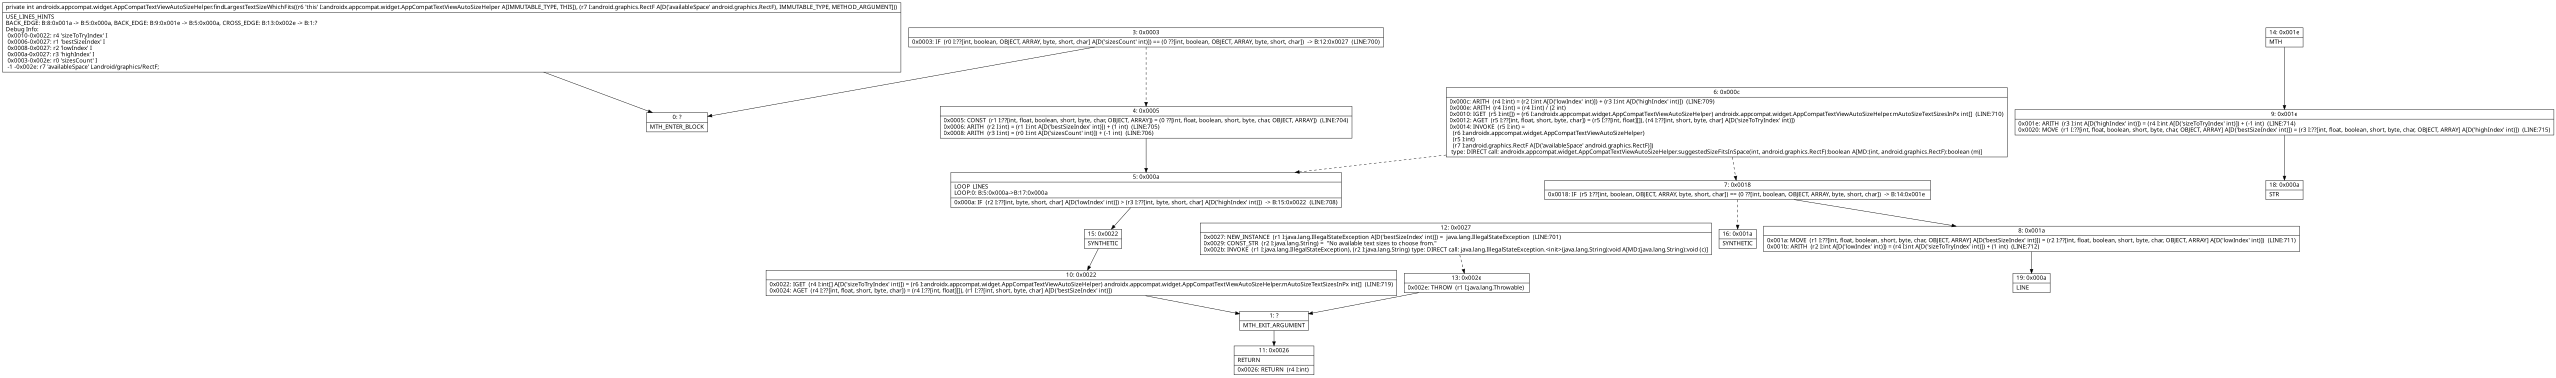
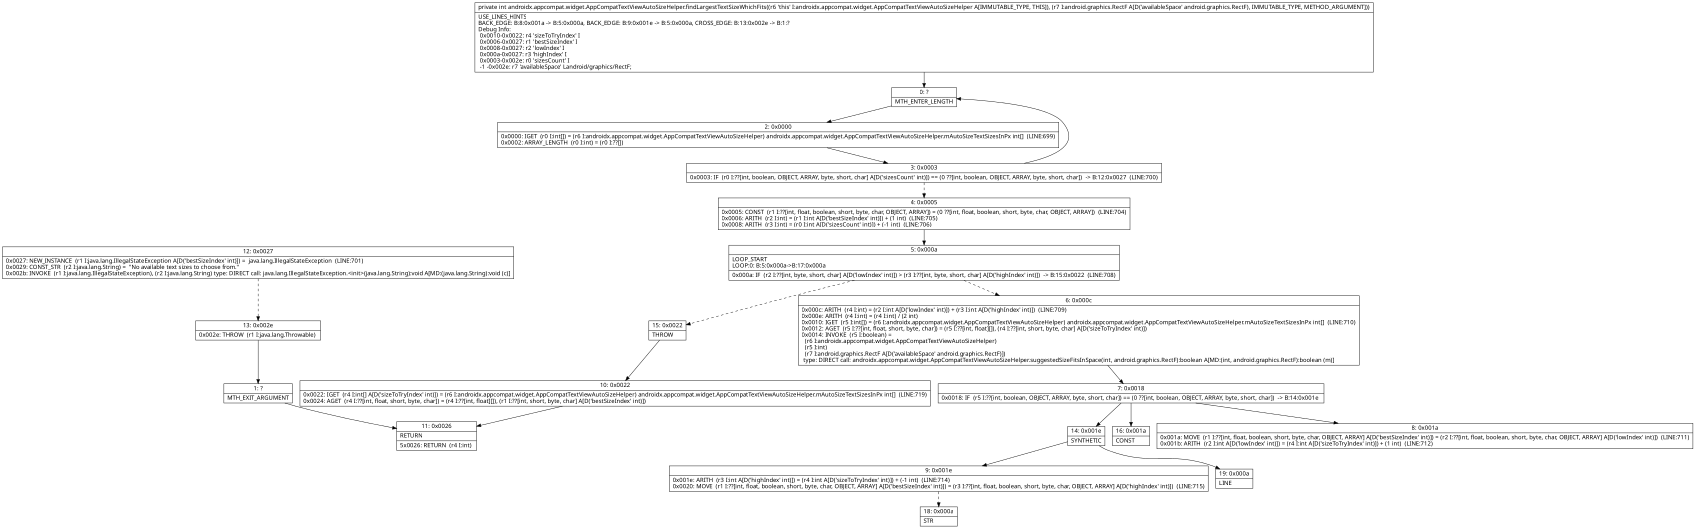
node "14: 0x001e": text "MTH" -> "SYNTHETIC"
node "0: ?": text "MTH_ENTER_BLOCK" -> "MTH_ENTER_LENGTH"
node "6: 0x000c": text "0x0014: INVOKE  (r5 I:int) =" -> "0x0014: INVOKE  (r5 I:boolean) ="
node "2: 0x0000": added
edge "9: 0x001e" -> "18: 0x000a": style solid -> dashed
edge "6: 0x000c" -> "5: 0x000a": reversed
edge "6: 0x000c" -> "7: 0x0018": style dashed -> solid
node "5: 0x000a": text "LOOP_LINES" -> "LOOP_START"
edge "7: 0x0018" -> "16: 0x001a": style dashed -> solid
edge "5: 0x000a" -> "15: 0x0022": style solid -> dashed
node "15: 0x0022": text "SYNTHETIC" -> "THROW"
node "16: 0x001a": text "SYNTHETIC" -> "CONST"
edge "8: 0x001a" -> "19: 0x000a": now "14: 0x001e" -> "19: 0x000a"
edge "10: 0x0022" -> "1: ?": now "10: 0x0022" -> "11: 0x0026"
node "11: 0x0026": text "0x0026: RETURN  (r4 I:int)" -> "5x0026: RETURN  (r4 I:int)"
edge "7: 0x0018" -> "14: 0x001e": added
